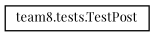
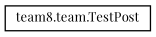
node "team8.tests.TestPost": label "team8.tests.TestPost" -> "team8.team.TestPost"
